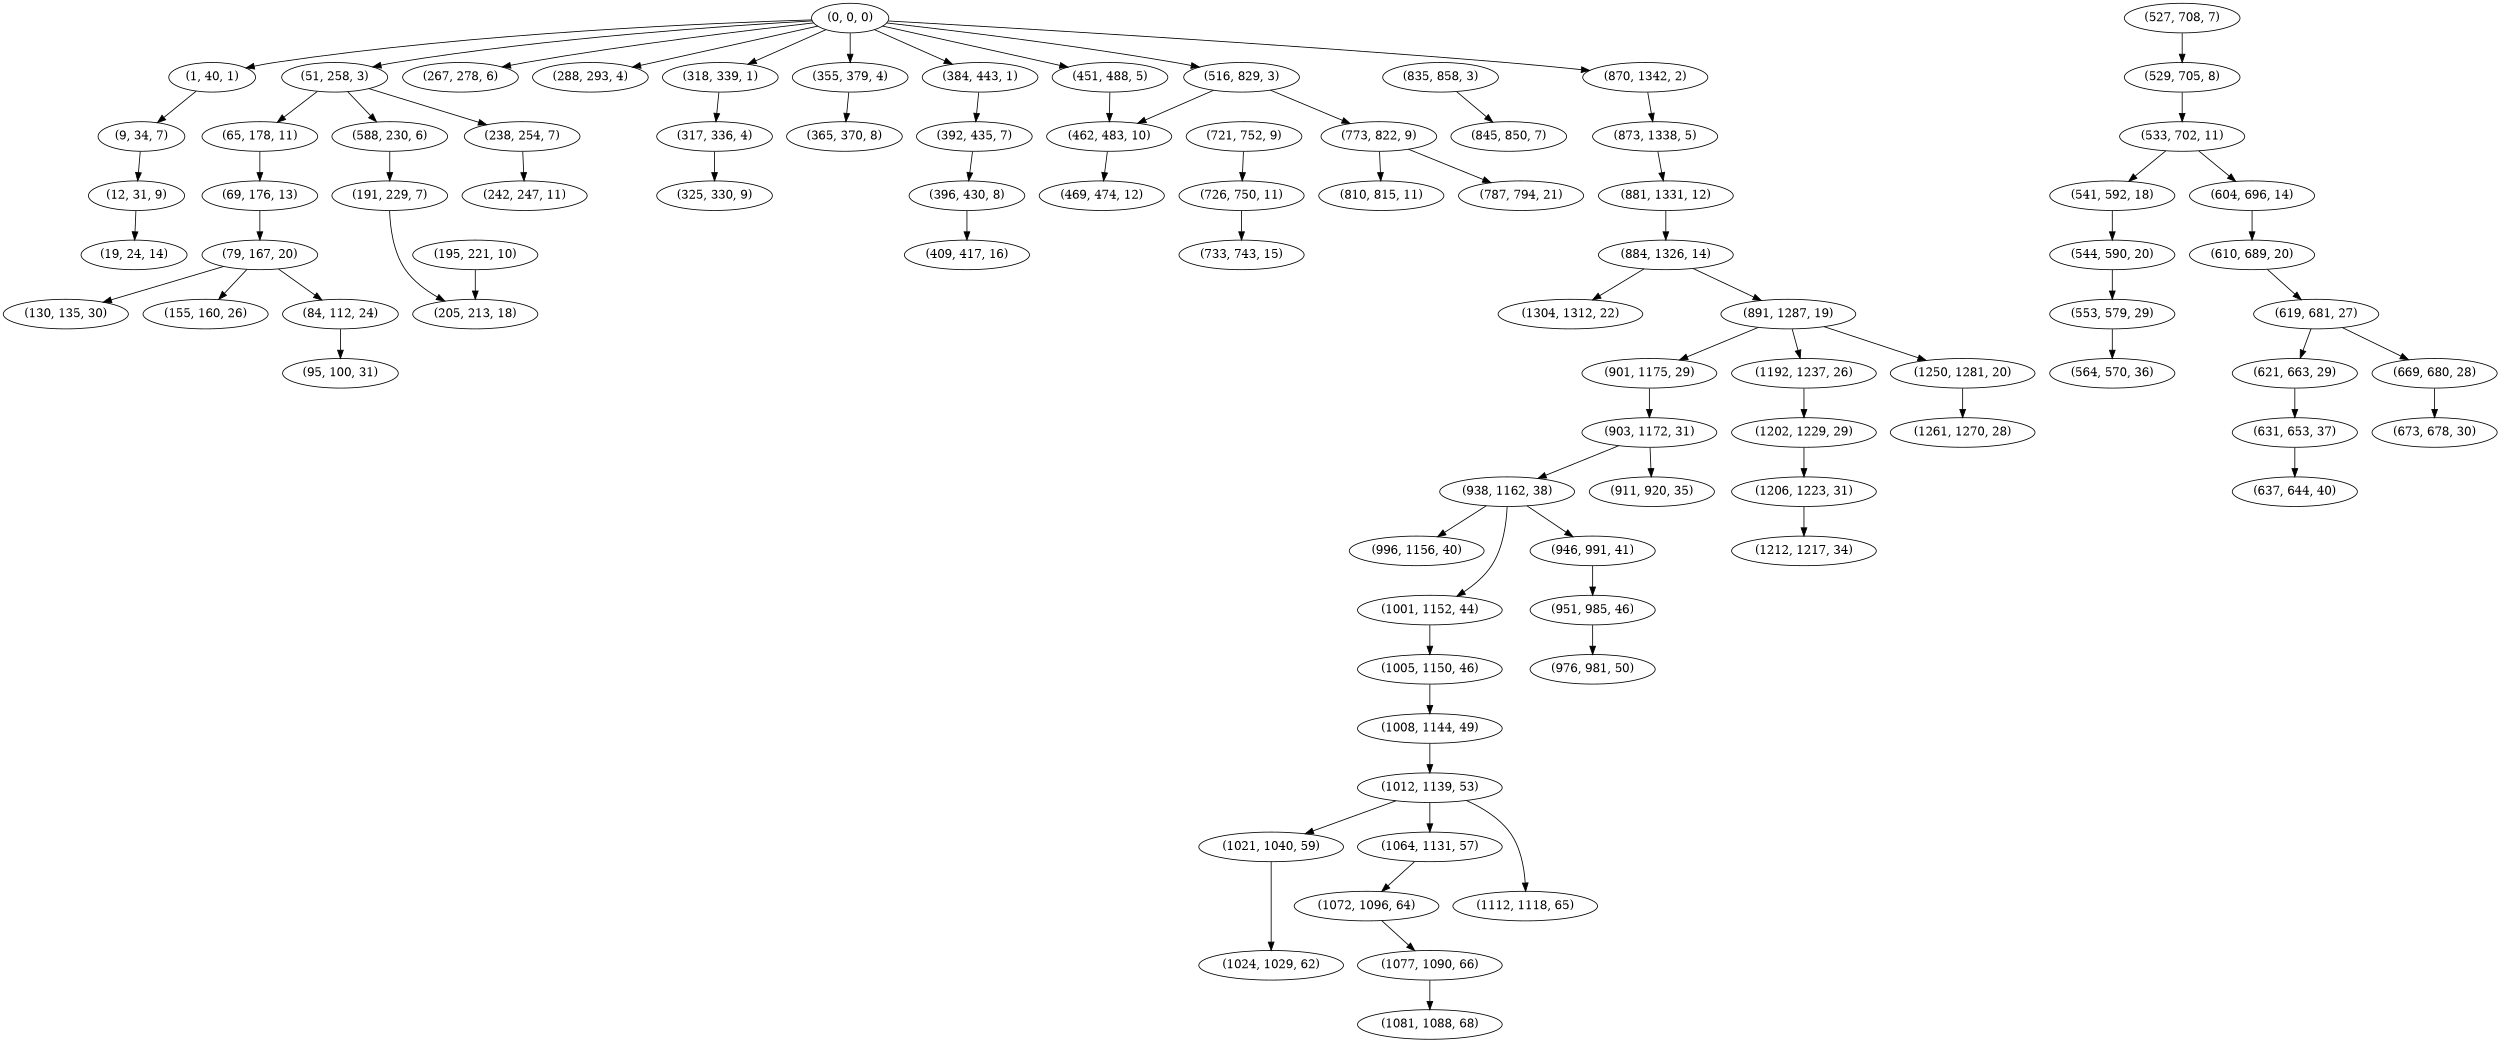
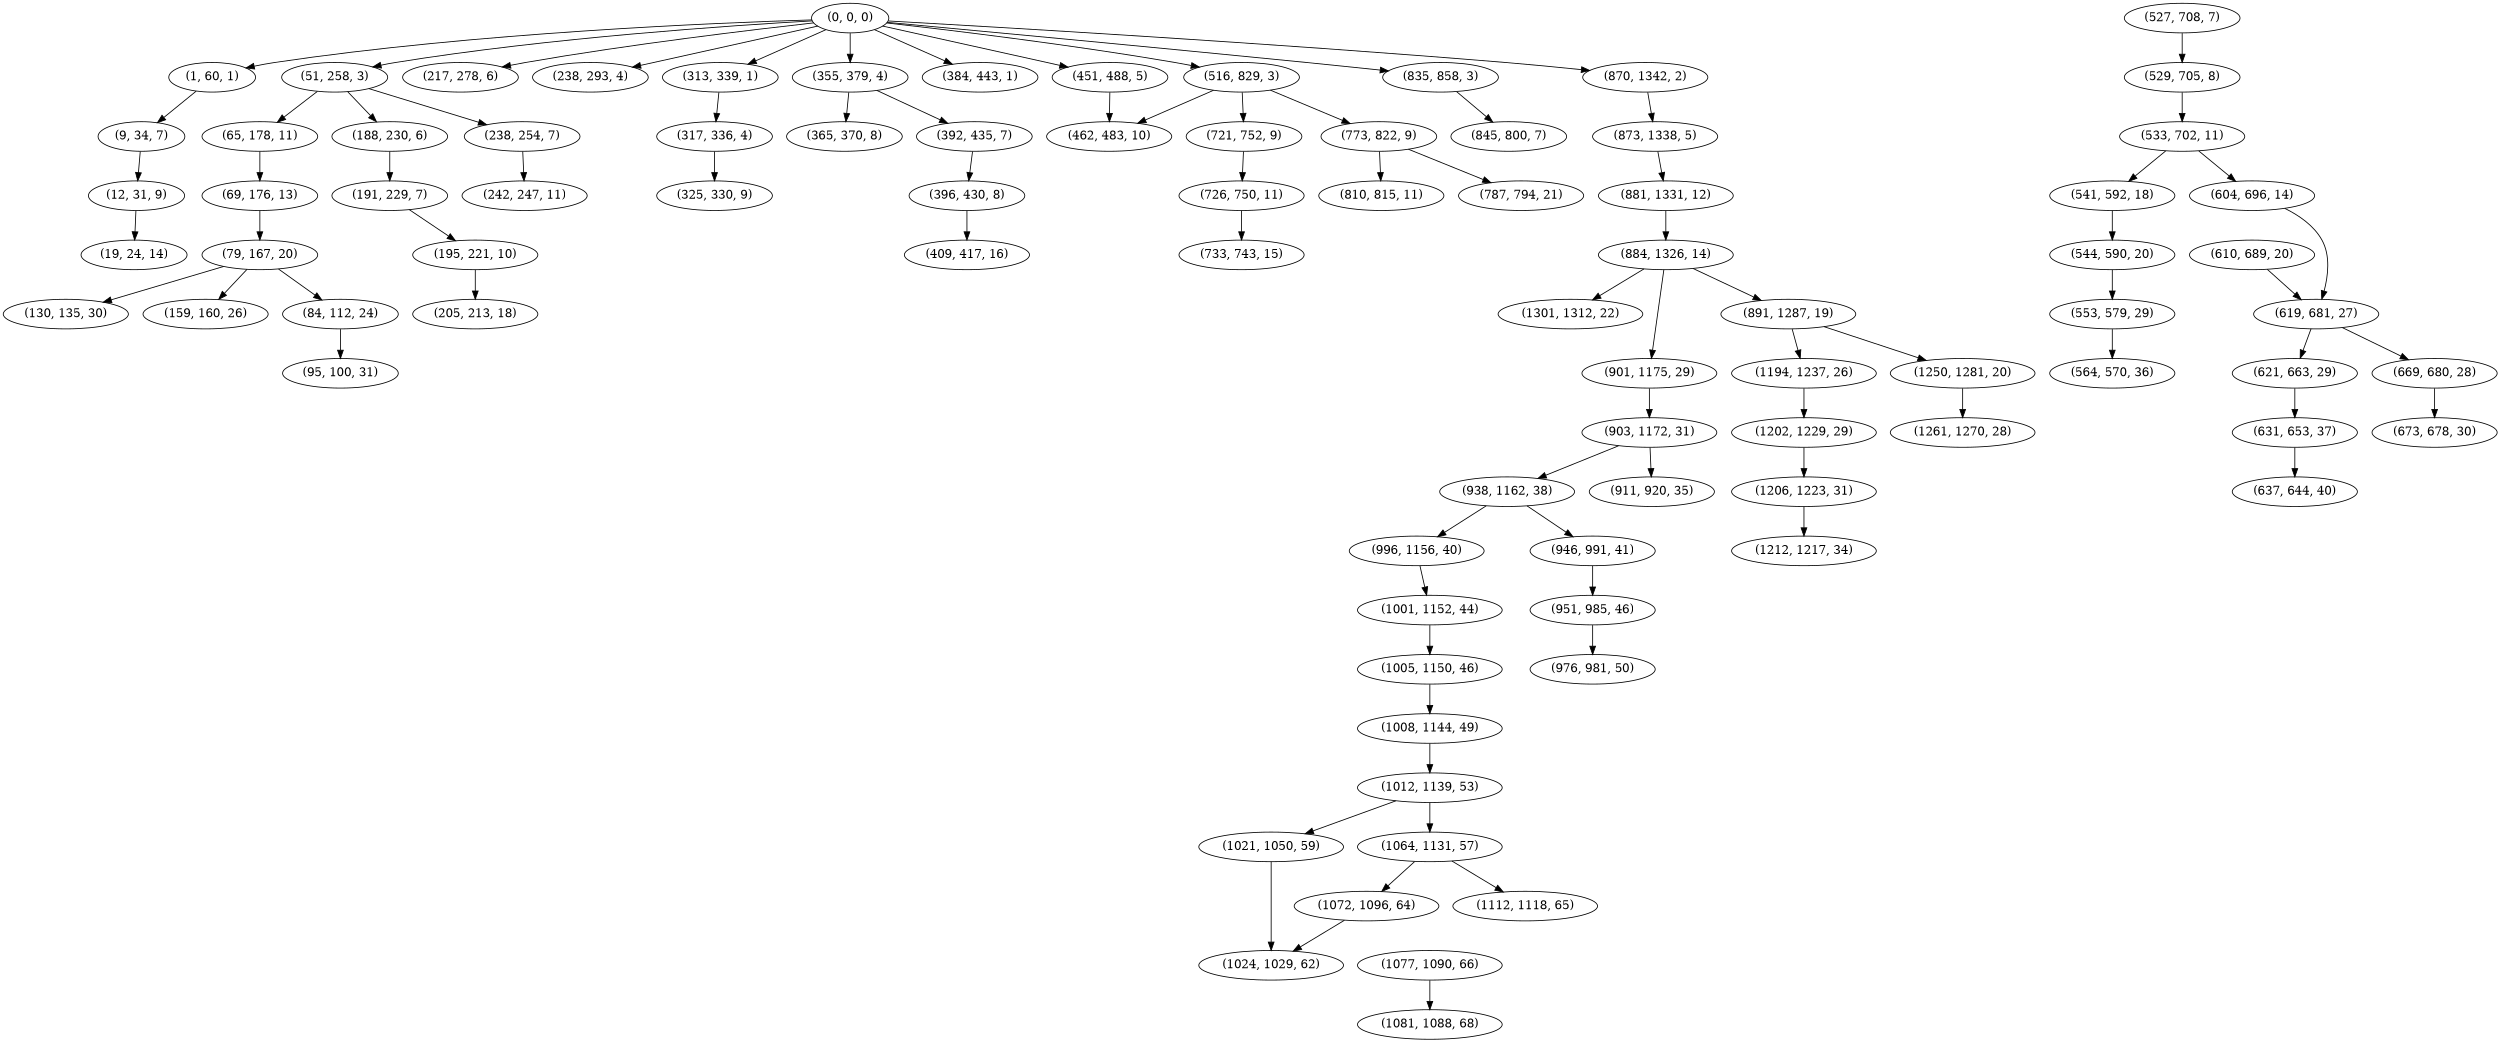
edge "(0, 0, 0)" -> "(835, 858, 3)": added
node "(1, 40, 1)": label "(1, 40, 1)" -> "(1, 60, 1)"
node "(267, 278, 6)": label "(267, 278, 6)" -> "(217, 278, 6)"
node "(288, 293, 4)": label "(288, 293, 4)" -> "(238, 293, 4)"
node "(318, 339, 1)": label "(318, 339, 1)" -> "(313, 339, 1)"
edge "(384, 443, 1)" -> "(392, 435, 7)": now "(355, 379, 4)" -> "(392, 435, 7)"
edge "(516, 829, 3)" -> "(721, 752, 9)": added
node "(588, 230, 6)": label "(588, 230, 6)" -> "(188, 230, 6)"
node "(845, 850, 7)": label "(845, 850, 7)" -> "(845, 800, 7)"
node "(469, 474, 12)": removed
edge "(604, 696, 14)" -> "(610, 689, 20)": now "(604, 696, 14)" -> "(619, 681, 27)"
edge "(191, 229, 7)" -> "(205, 213, 18)": now "(191, 229, 7)" -> "(195, 221, 10)"
node "(155, 160, 26)": label "(155, 160, 26)" -> "(159, 160, 26)"
node "(1304, 1312, 22)": label "(1304, 1312, 22)" -> "(1301, 1312, 22)"
edge "(891, 1287, 19)" -> "(901, 1175, 29)": now "(884, 1326, 14)" -> "(901, 1175, 29)"
node "(1192, 1237, 26)": label "(1192, 1237, 26)" -> "(1194, 1237, 26)"
edge "(938, 1162, 38)" -> "(1001, 1152, 44)": now "(996, 1156, 40)" -> "(1001, 1152, 44)"
edge "(1012, 1139, 53)" -> "(1112, 1118, 65)": now "(1064, 1131, 57)" -> "(1112, 1118, 65)"
node "(1021, 1040, 59)": label "(1021, 1040, 59)" -> "(1021, 1050, 59)"
edge "(1072, 1096, 64)" -> "(1077, 1090, 66)": now "(1072, 1096, 64)" -> "(1024, 1029, 62)"
